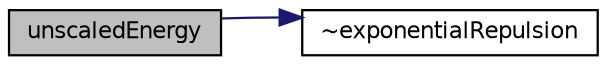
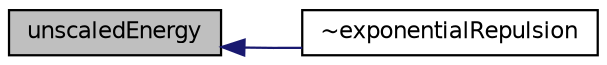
edge "unscaledEnergy" -> "~exponentialRepulsion": reversed
